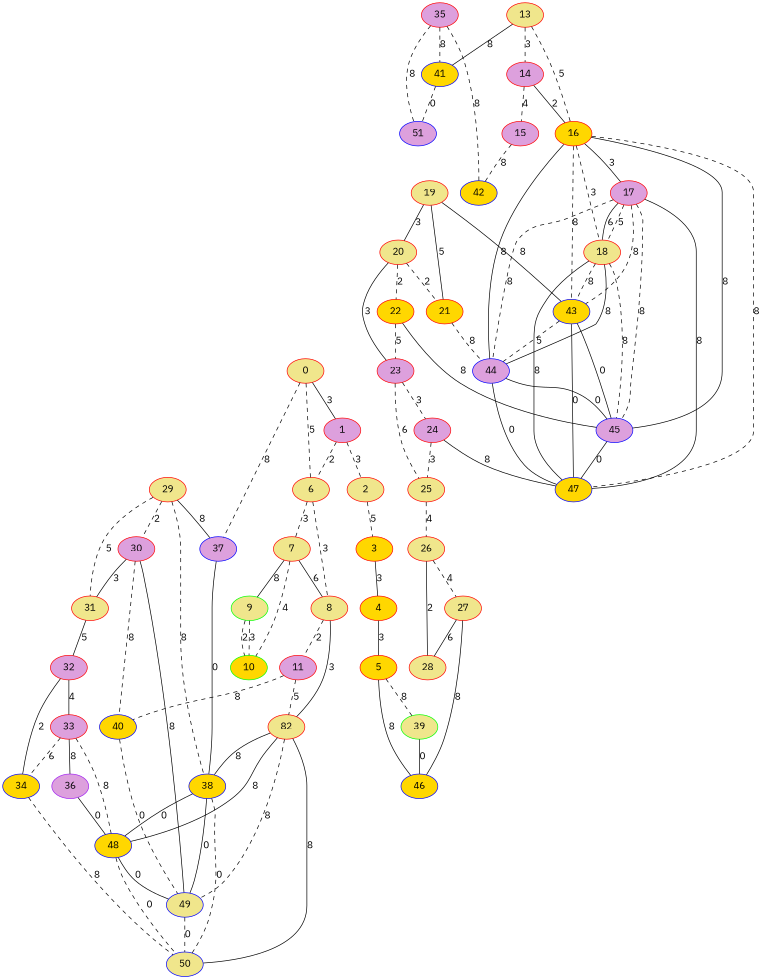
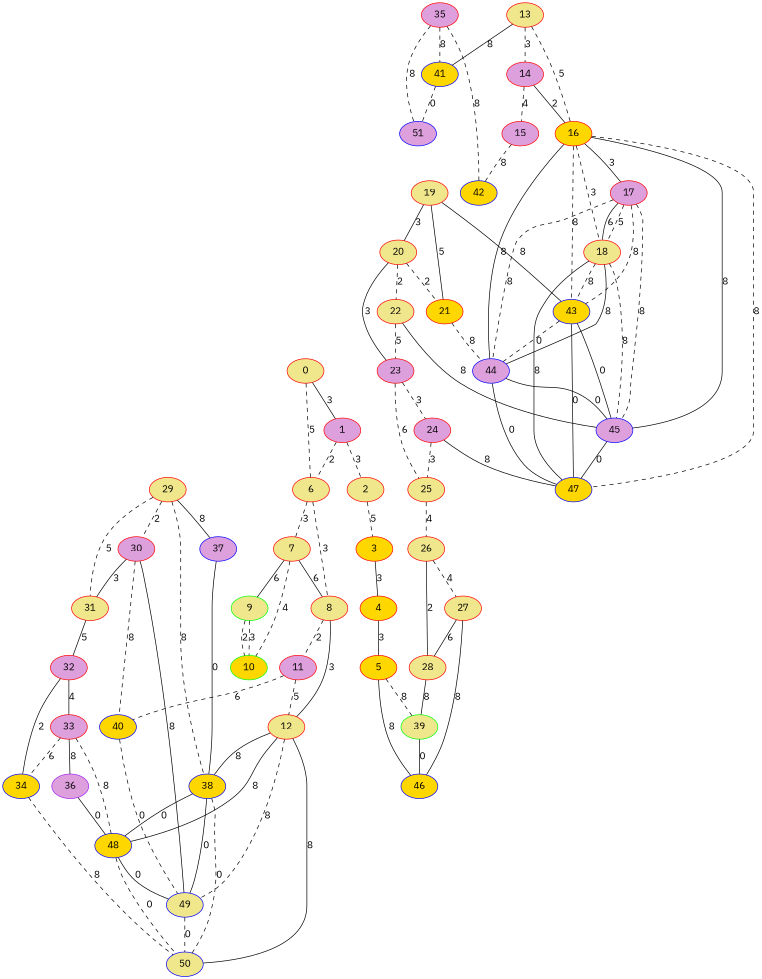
node "22": fillcolor gold -> khaki
edge "43" -- "44": label "5" -> "0"
edge "17" -- "47": removed, label "8"
edge "0" -- "37": removed, label "8"
edge "7" -- "9": label "8" -> "6"
edge "11" -- "40": label "8" -> "6"
edge "28" -- "39": added, label "8"
node "82": label "82" -> "12"
